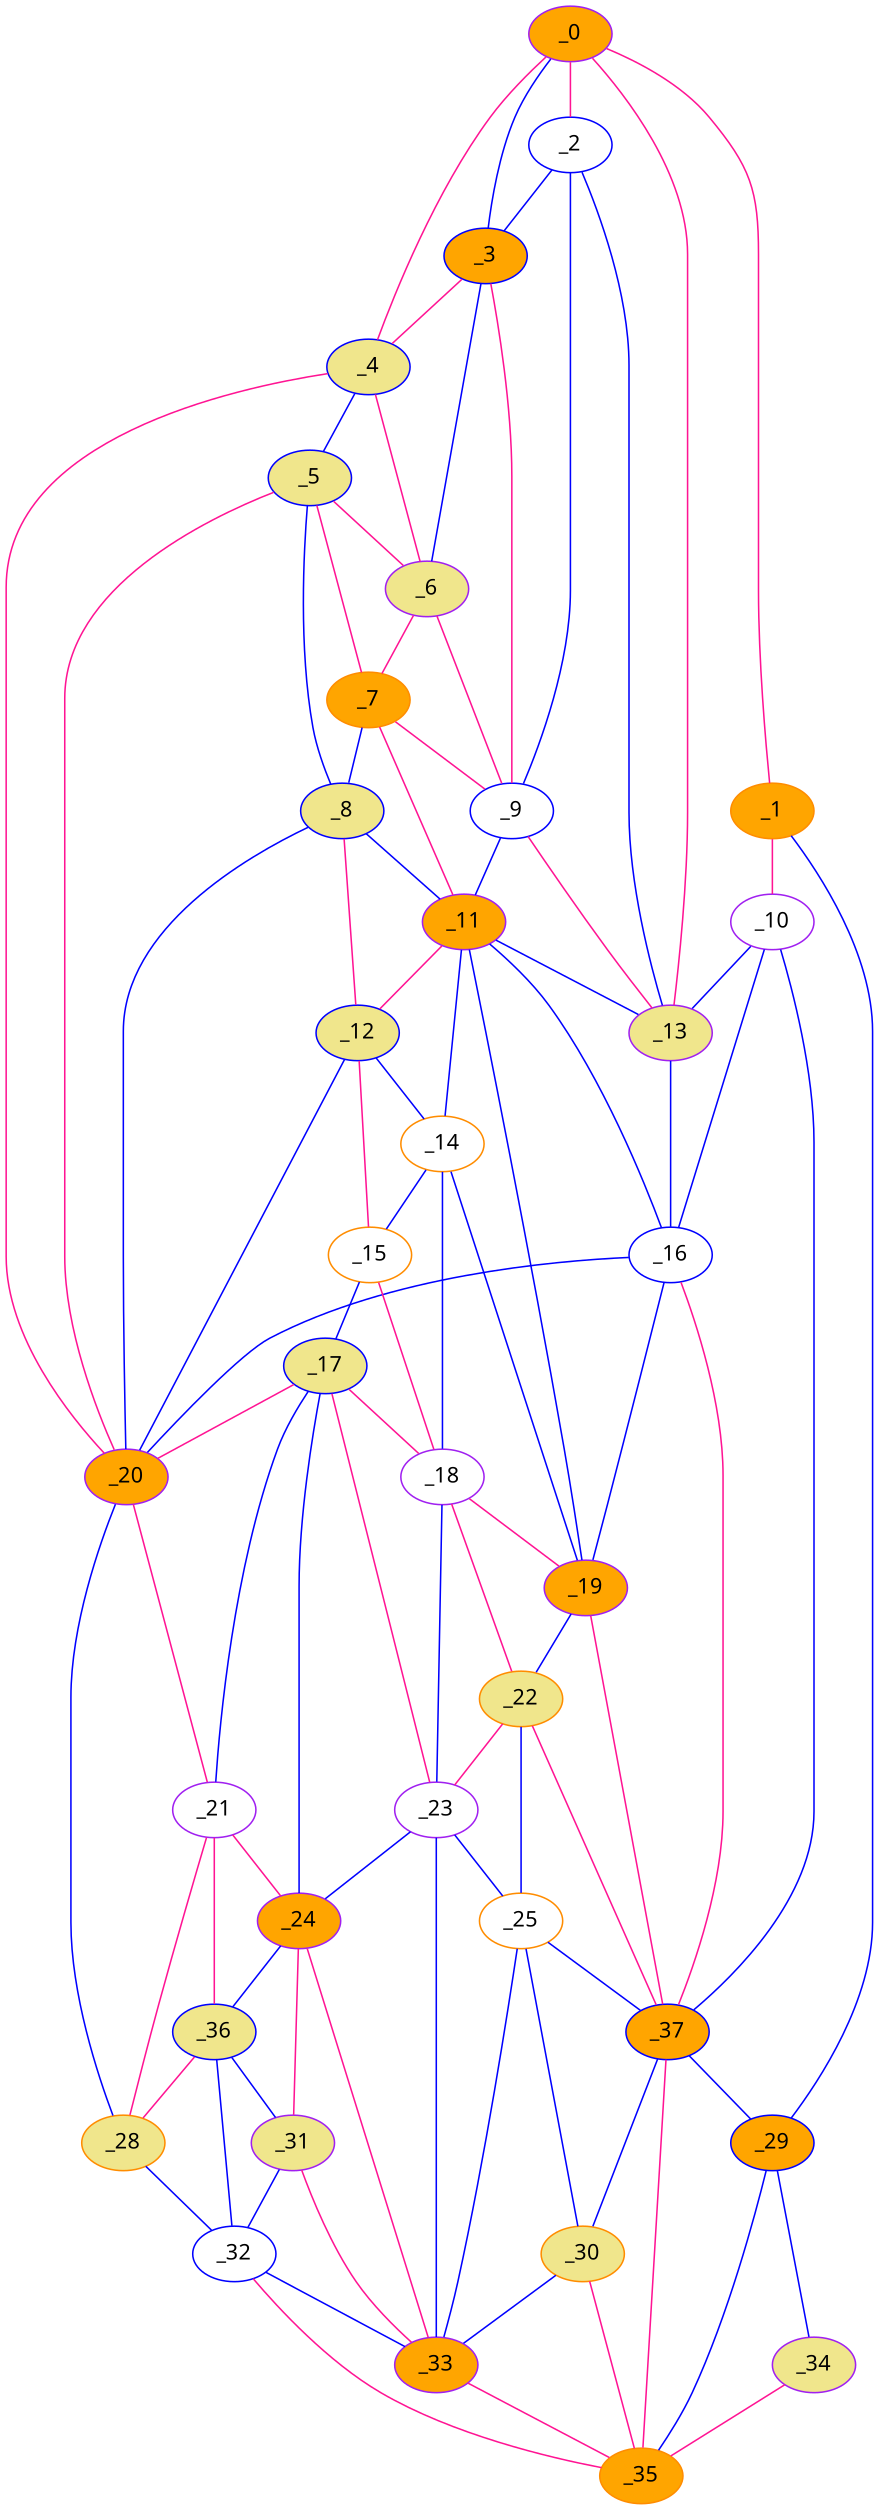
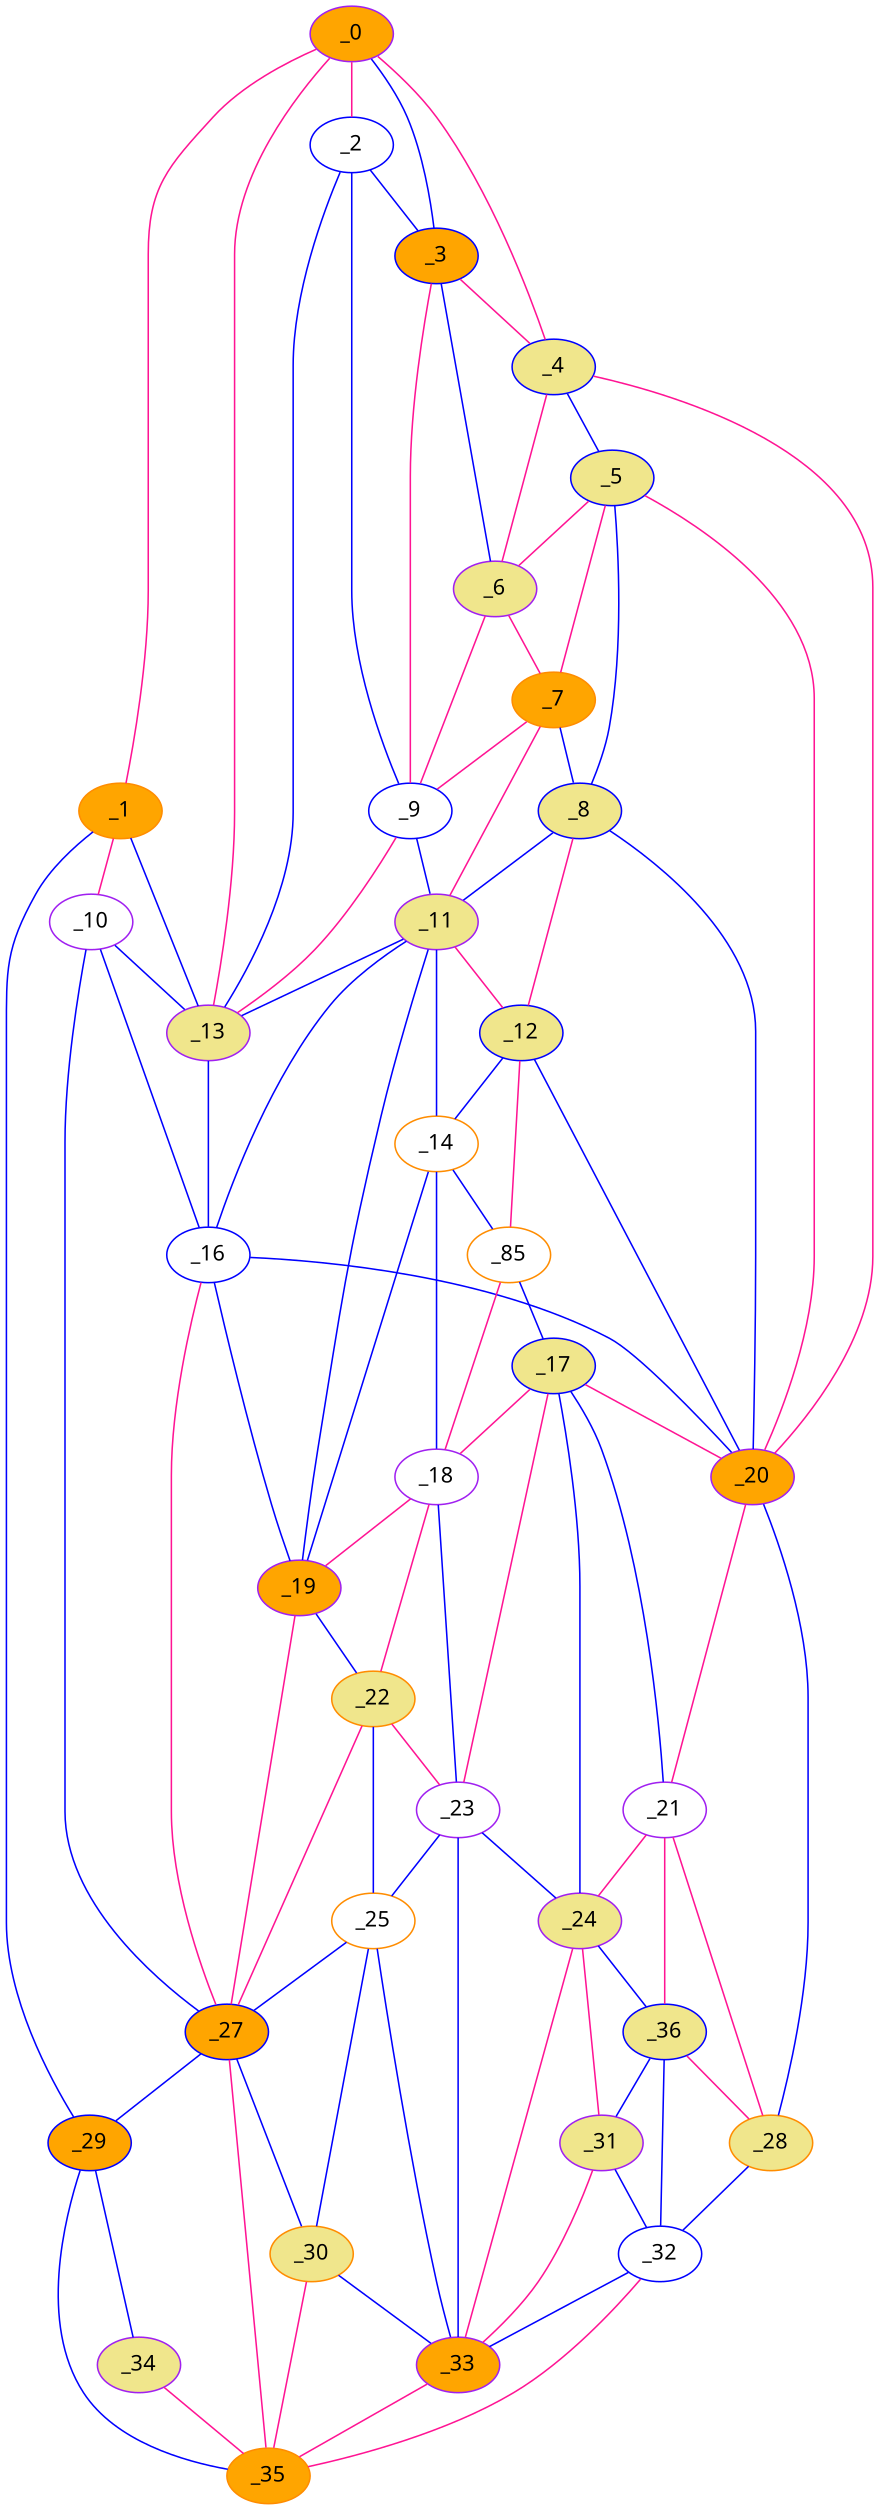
edge "_1" -- "_13": added
node "_11": fillcolor orange -> khaki
node "_15": label "_15" -> "_85"
node "_24": fillcolor orange -> khaki
node "_37": label "_37" -> "_27"
